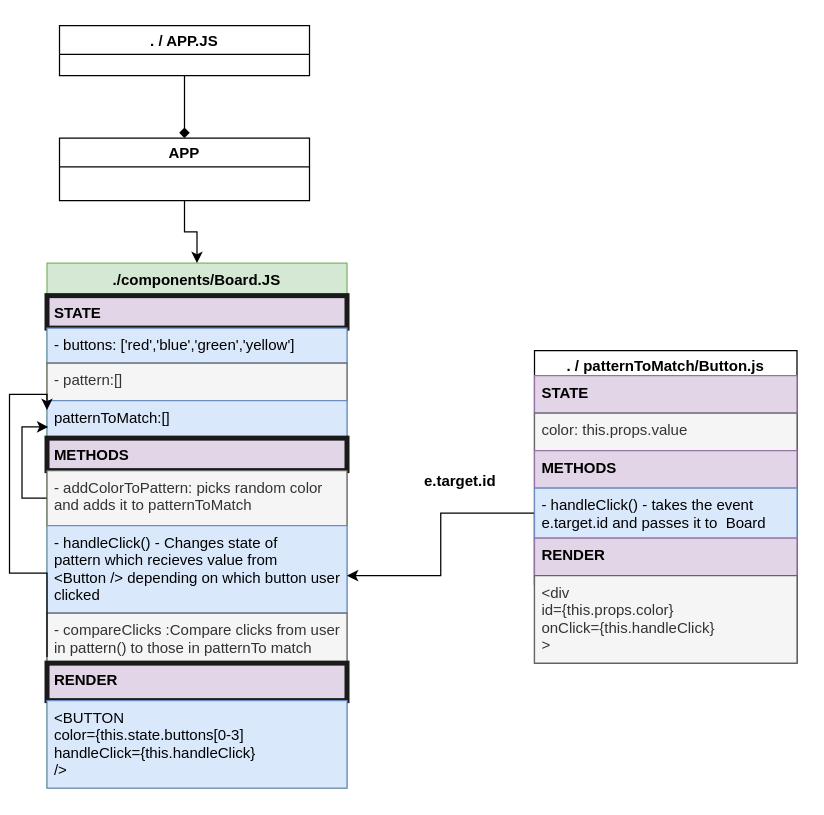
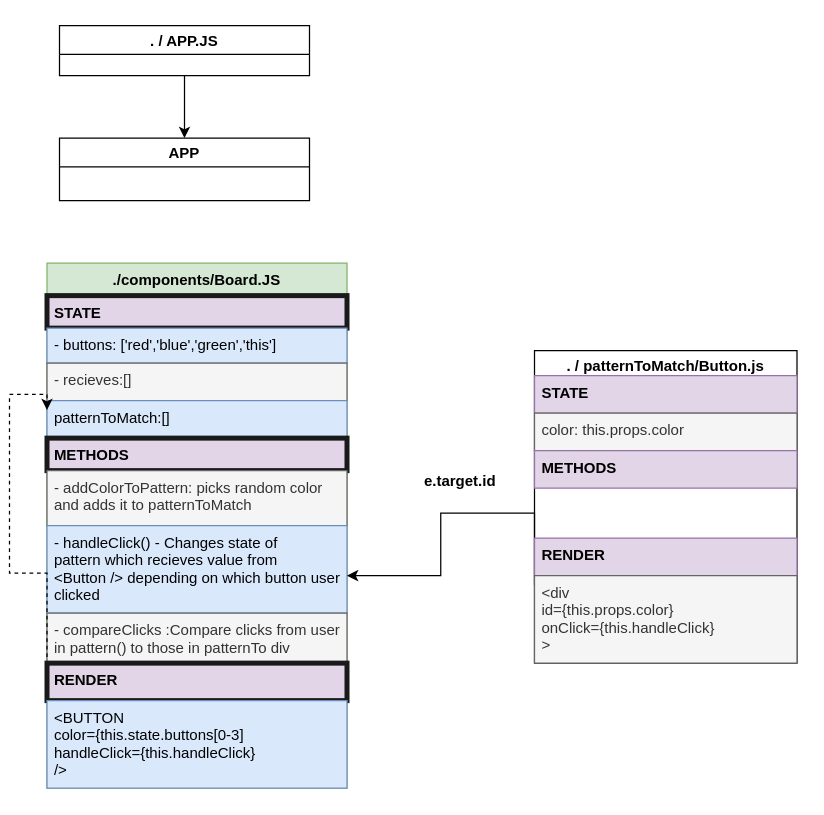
edge ". / APP.JS" -> "APP": arrowhead diamond -> classic
edge "APP" -> "./components/Board.JS": removed
node "- buttons: ['red','blue','green','yellow']": label "- buttons: ['red','blue','green','yellow']" -> "- buttons: ['red','blue','green','this']"
node "- pattern:[]": label "- pattern:[]" -> "- recieves:[]"
node "color: this.props.value": label "color: this.props.value" -> "color: this.props.color"
edge "- addColorToPattern: picks random color and adds it to patternToMatch" -> "patternToMatch:[]": removed
edge "./components/Board.JS" -> "patternToMatch:[]": style solid -> dashed
node "- handleClick() - takes the event e.target.id and passes it to Board": removed
node "- compareClicks :Compare clicks from user in pattern() to those in patternTo match": label "- compareClicks :Compare clicks from user in pattern() to those in patternTo match" -> "- compareClicks :Compare clicks from user in pattern() to those in patternTo div"
